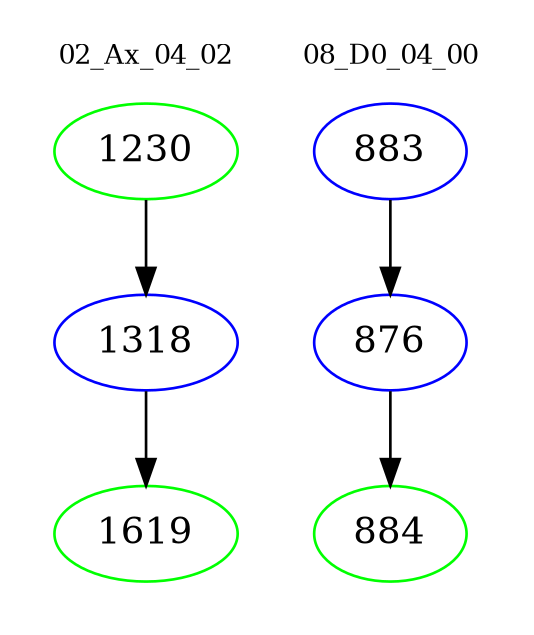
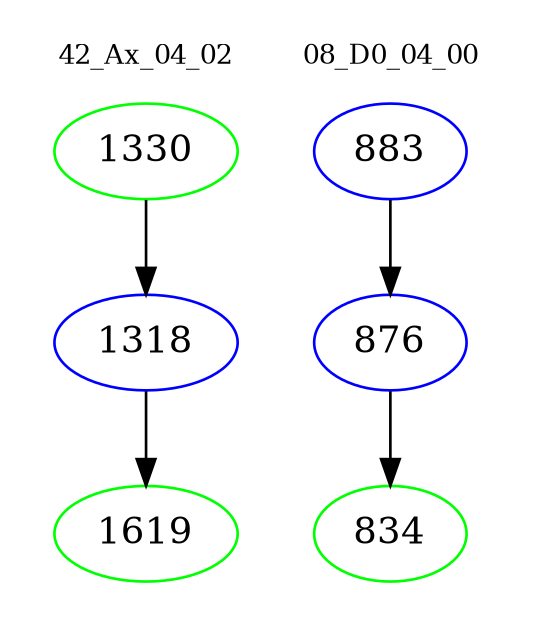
cluster "02_Ax_04_02": label "02_Ax_04_02" -> "42_Ax_04_02"
node "1230": label "1230" -> "1330"
node "884": label "884" -> "834"
